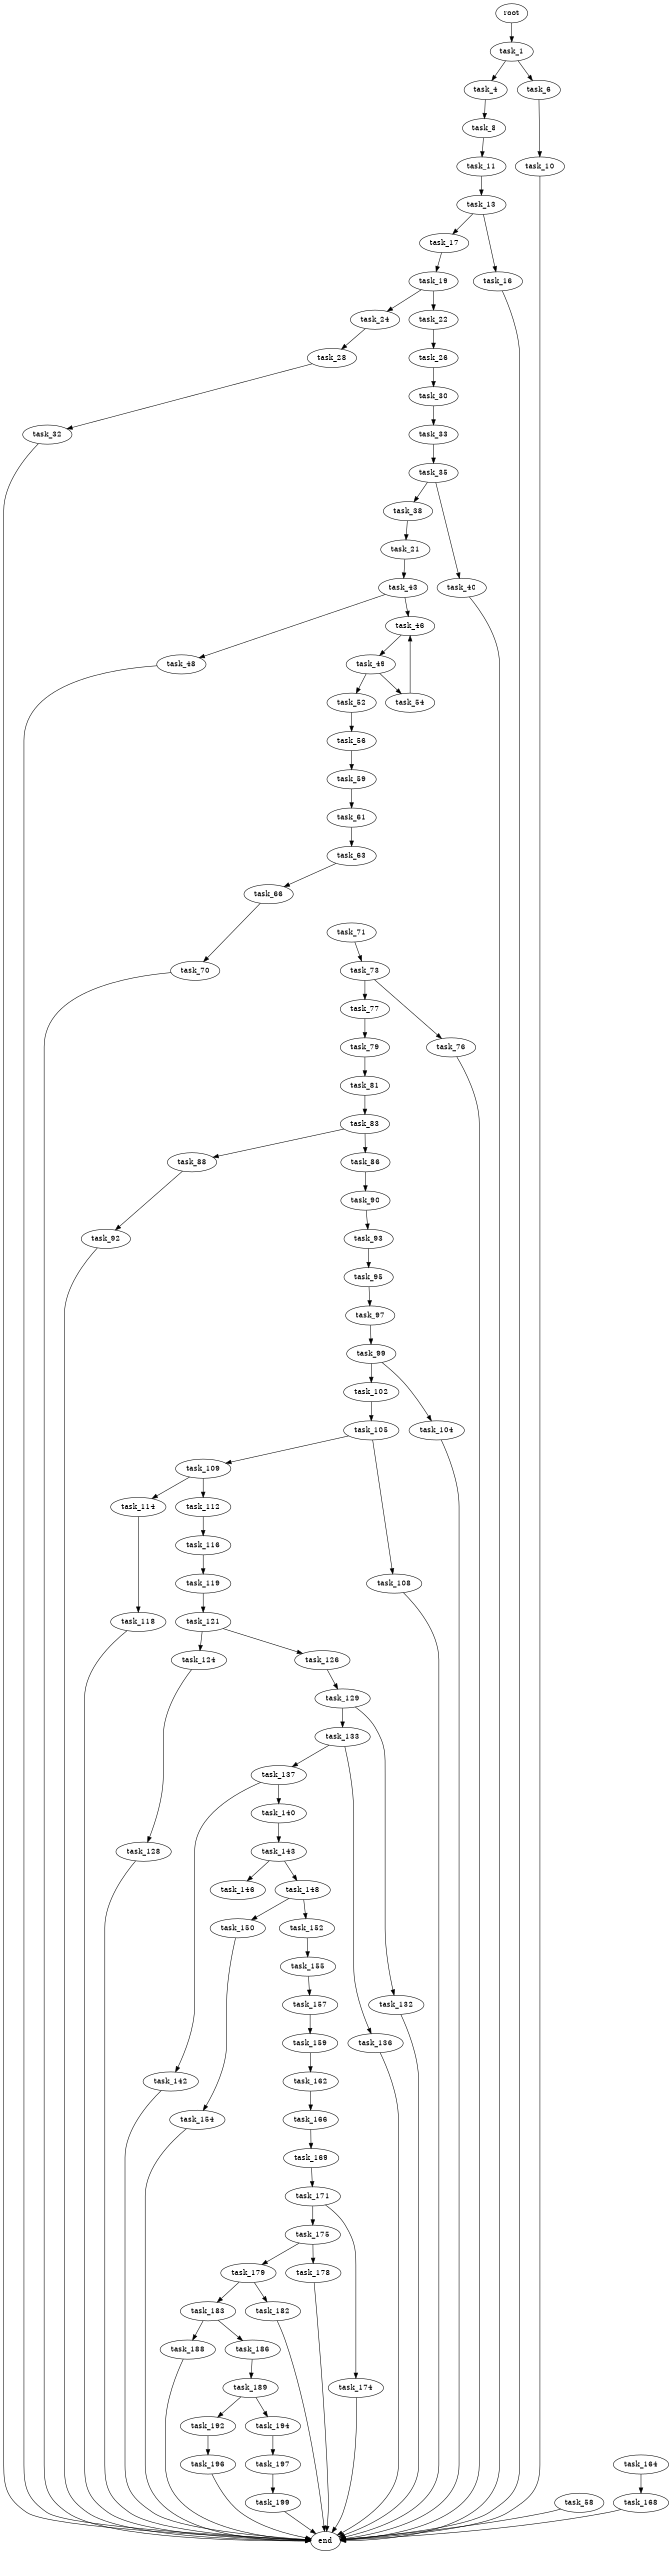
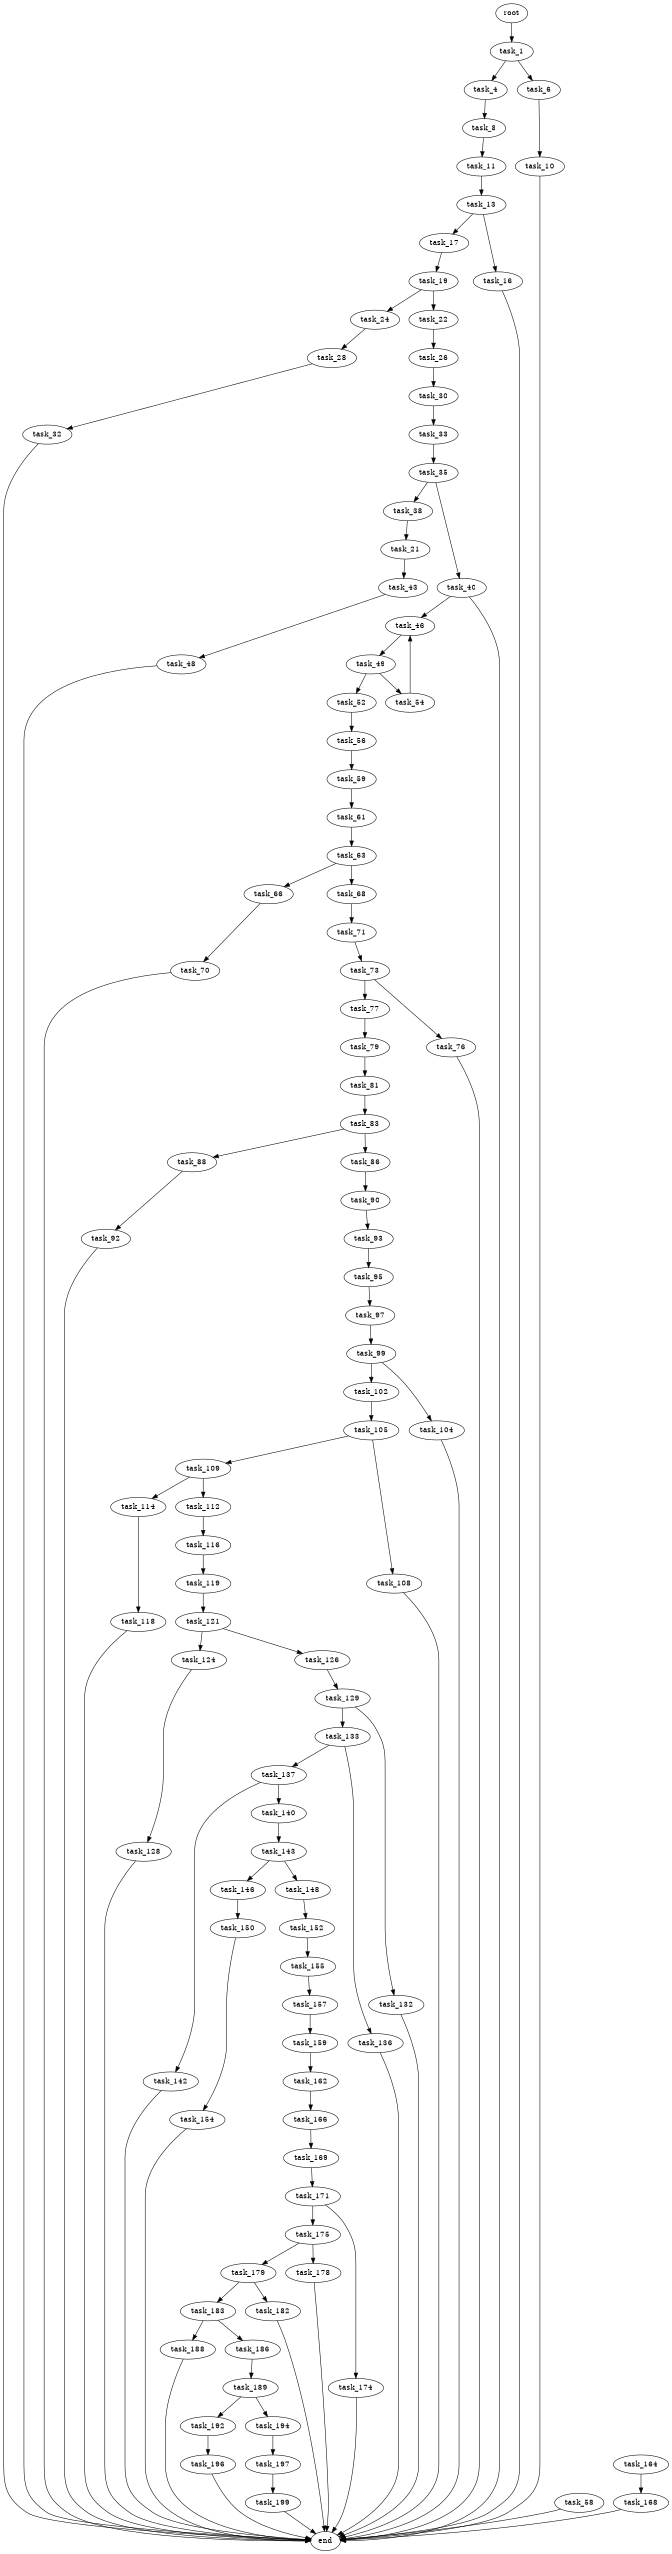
edge "task_43" -> "task_46": now "task_40" -> "task_46"
node "task_68": added
edge "task_148" -> "task_150": now "task_146" -> "task_150"
